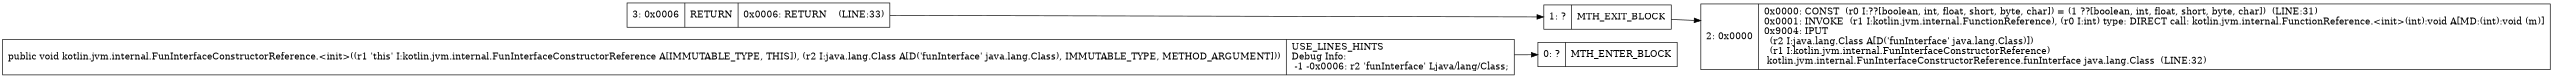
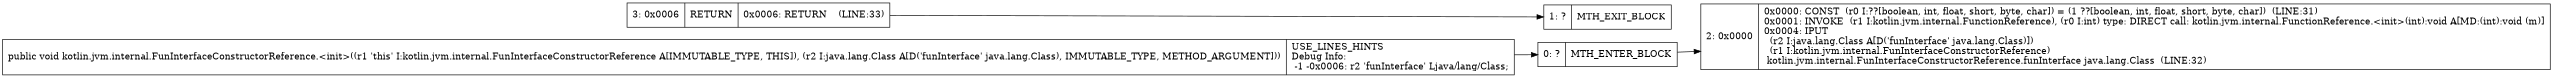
edge "1: ?" -> "2: 0x0000": now "0: ?" -> "2: 0x0000"
node "2: 0x0000": text "0x9004: IPUT" -> "0x0004: IPUT"
